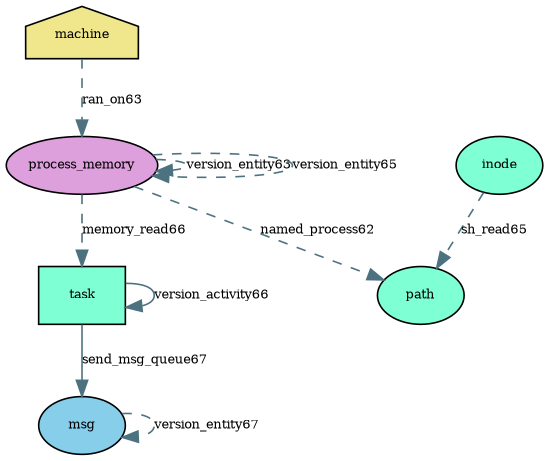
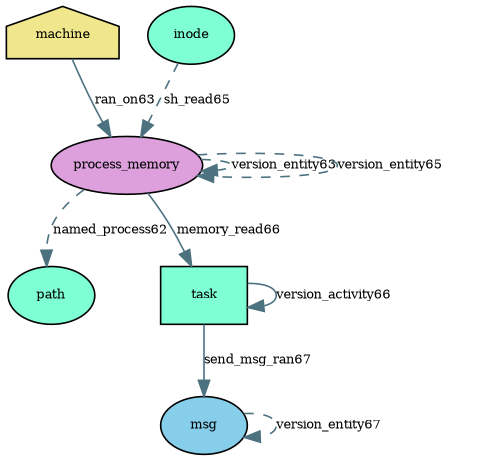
edge "machine" -> "process_memory": style dashed -> solid
edge "process_memory" -> "task": style dashed -> solid
edge "inode" -> "path": now "inode" -> "process_memory"
edge "task" -> "msg": label "send_msg_queue67" -> "send_msg_ran67"
